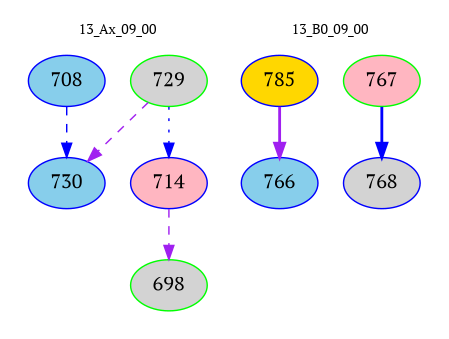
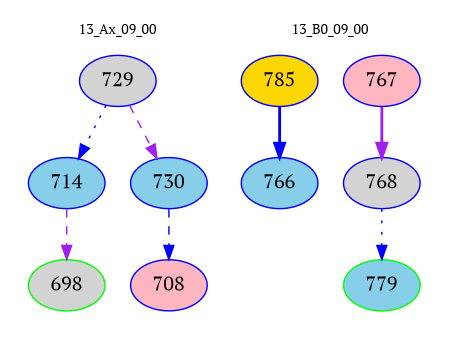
node "708": fillcolor skyblue -> lightpink
node "729": color green -> blue
node "767": color green -> blue
edge "708" -> "730": reversed
edge "785" -> "766": color purple -> blue
edge "767" -> "768": color blue -> purple
node "714": fillcolor lightpink -> skyblue
node "779": added
